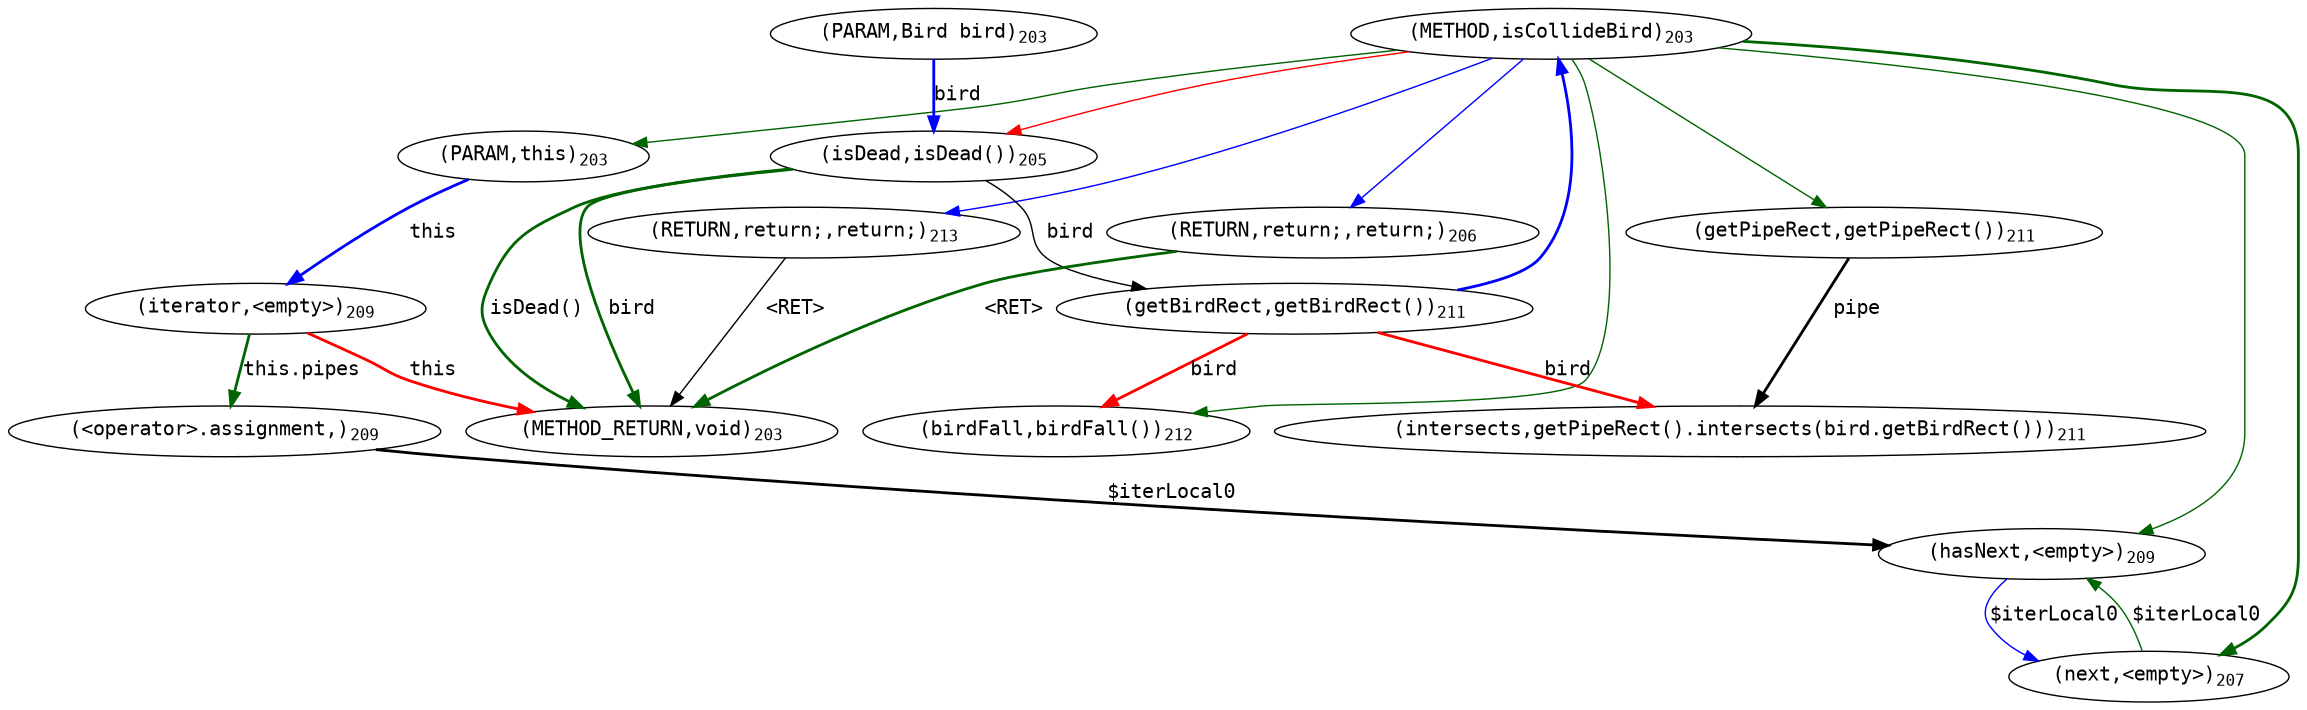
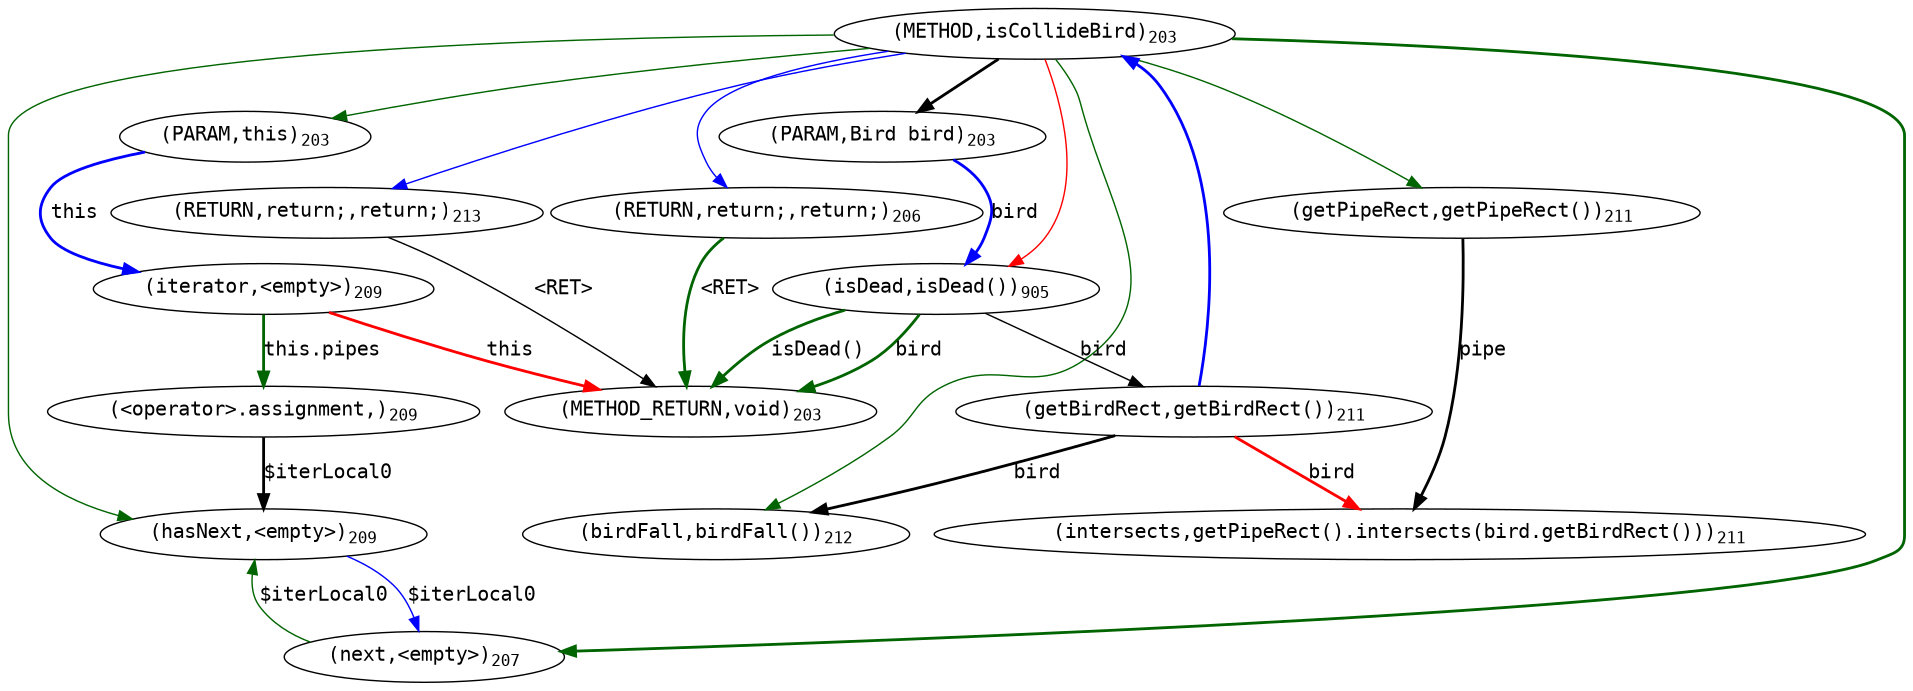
edge "(METHOD,isCollideBird)" -> "(PARAM,Bird bird)": added
node "(isDead,isDead())": text "205" -> "905"
edge "(getBirdRect,getBirdRect())" -> "(birdFall,birdFall())": color red -> black
